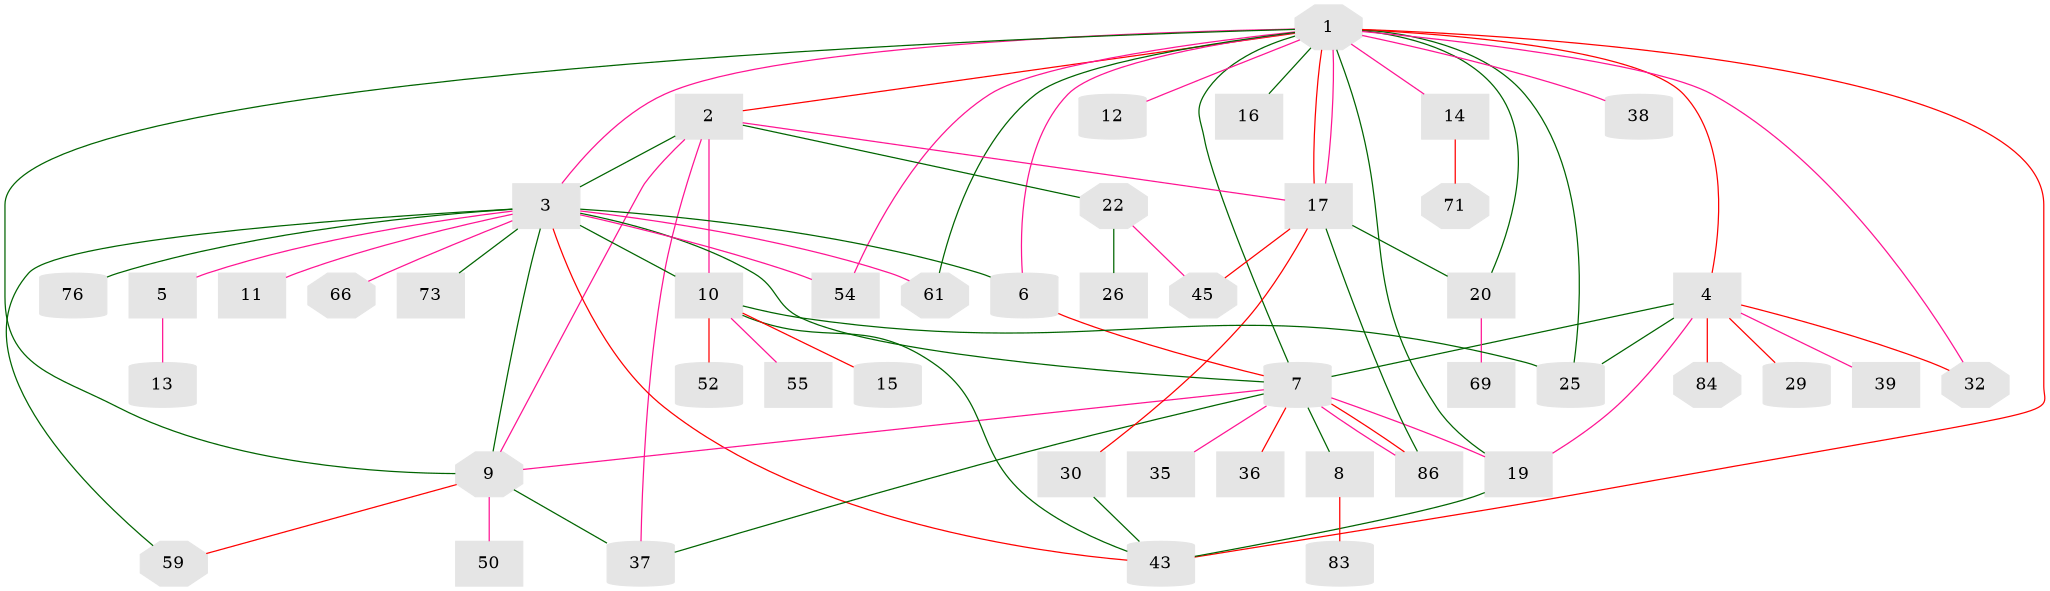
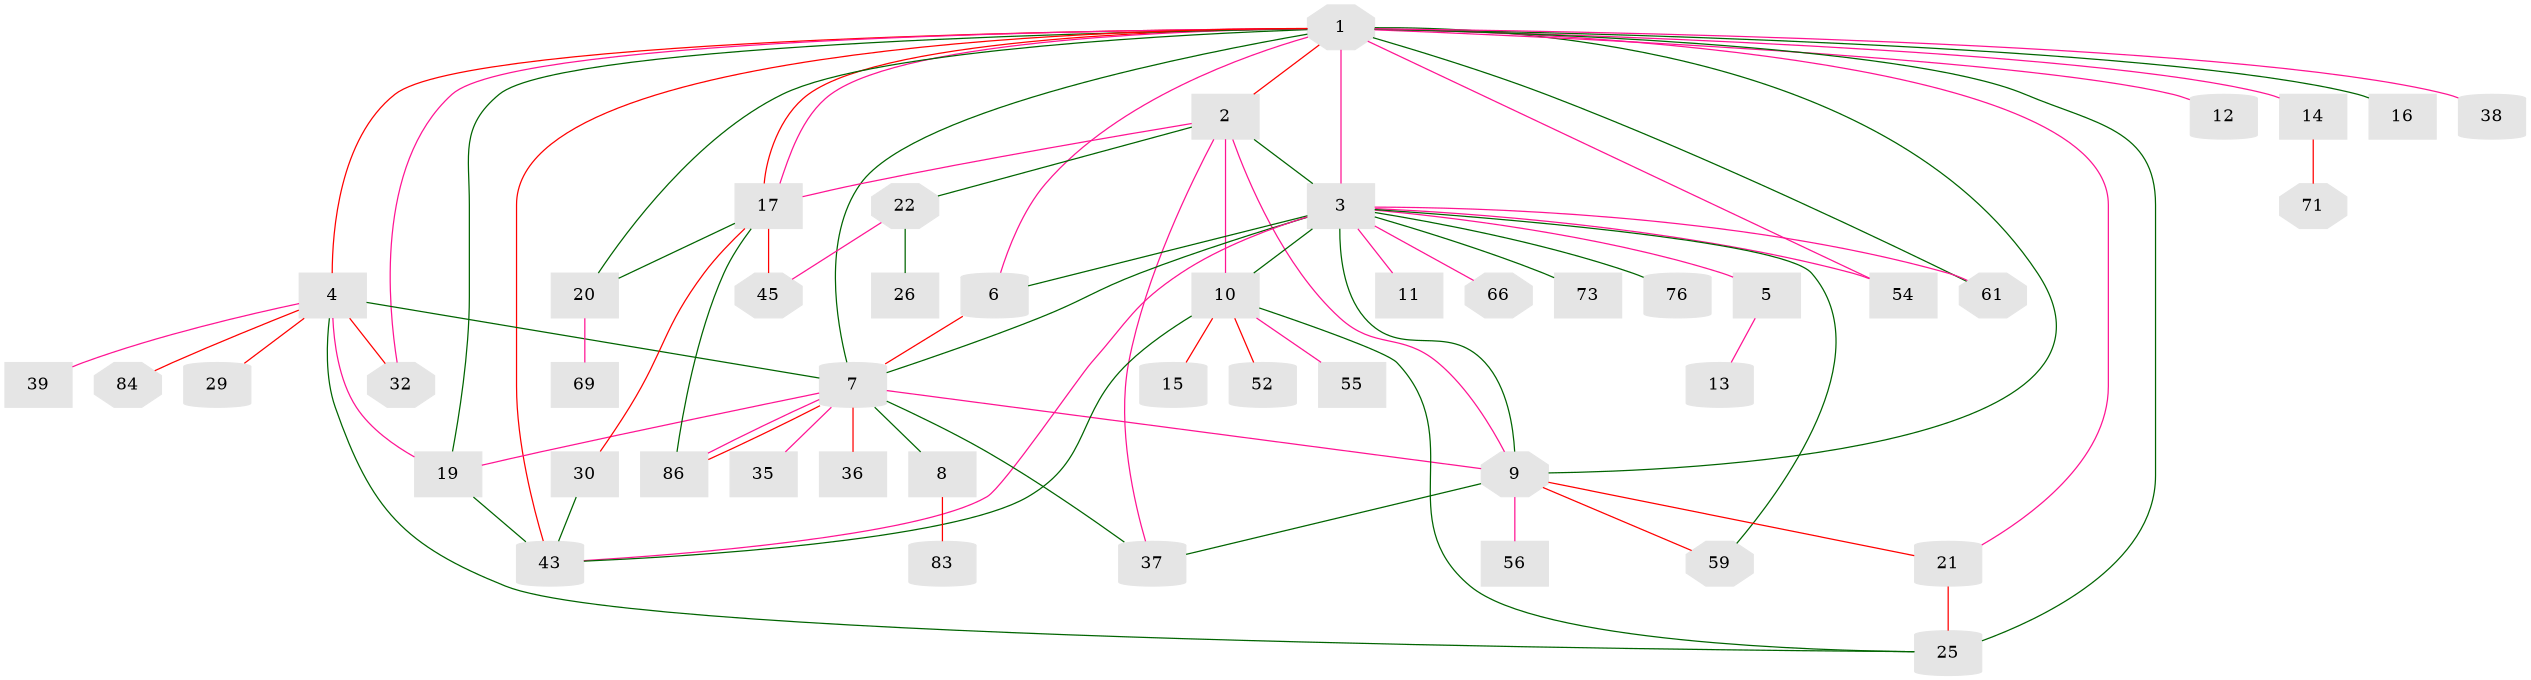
edge "3" -- "43": color red -> deeppink
node "50": label "50" -> "56"
node "21": added
